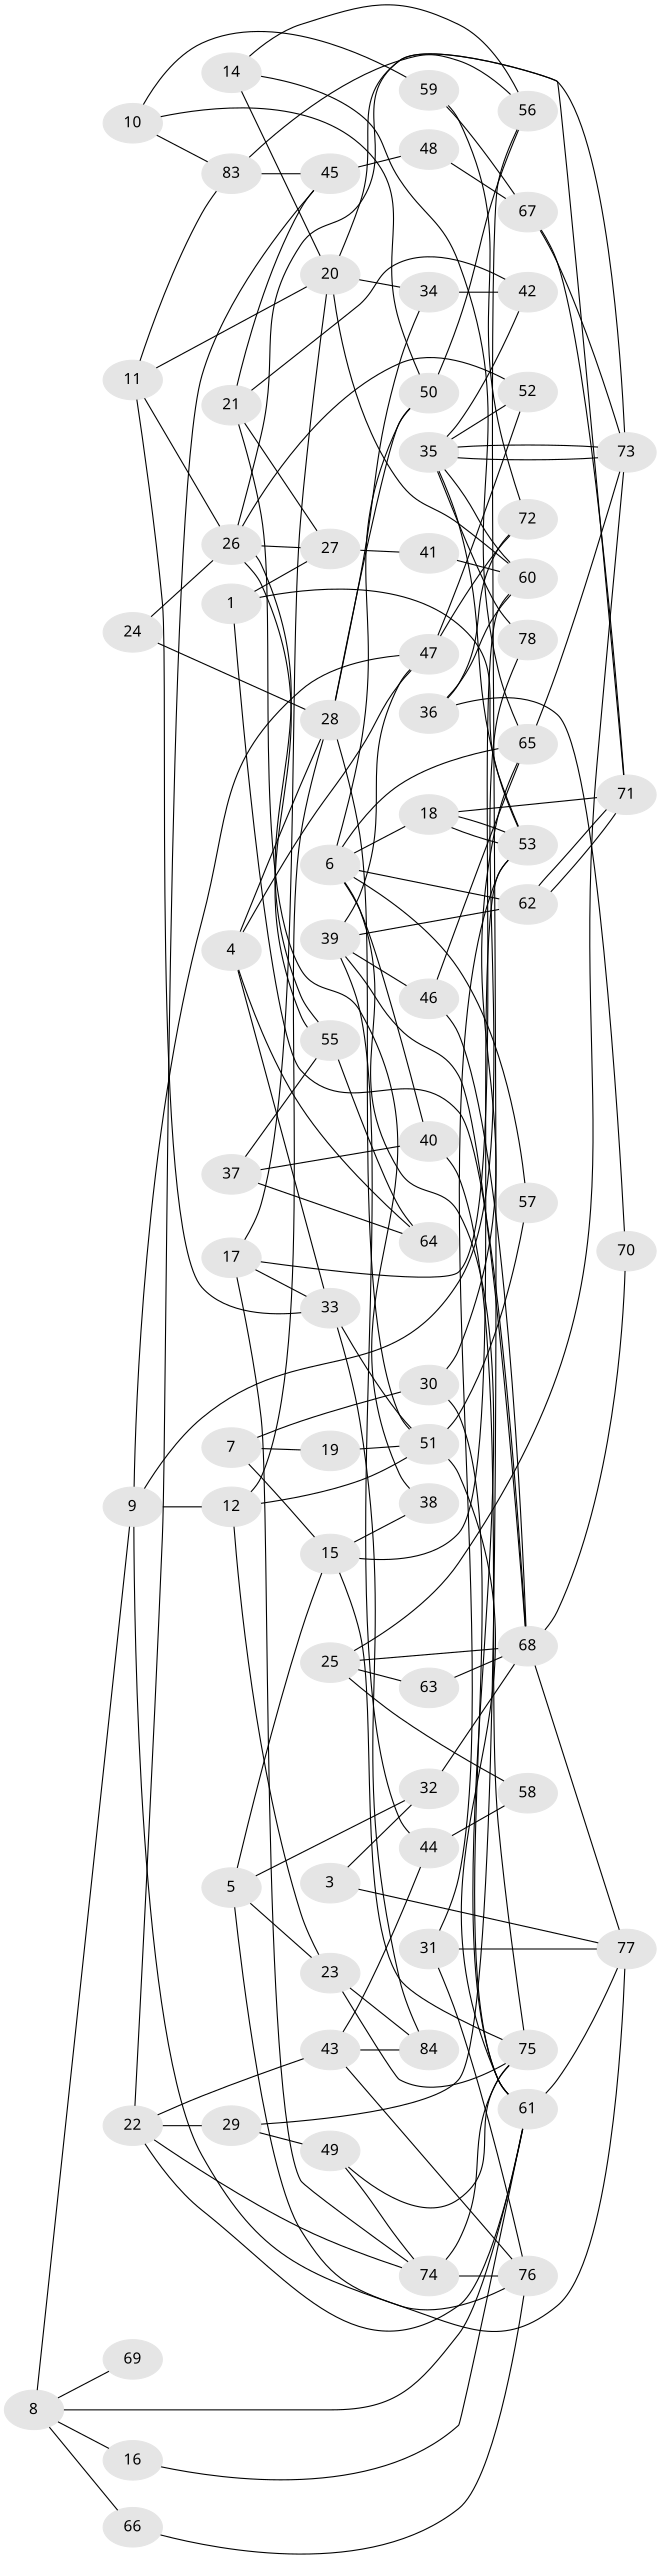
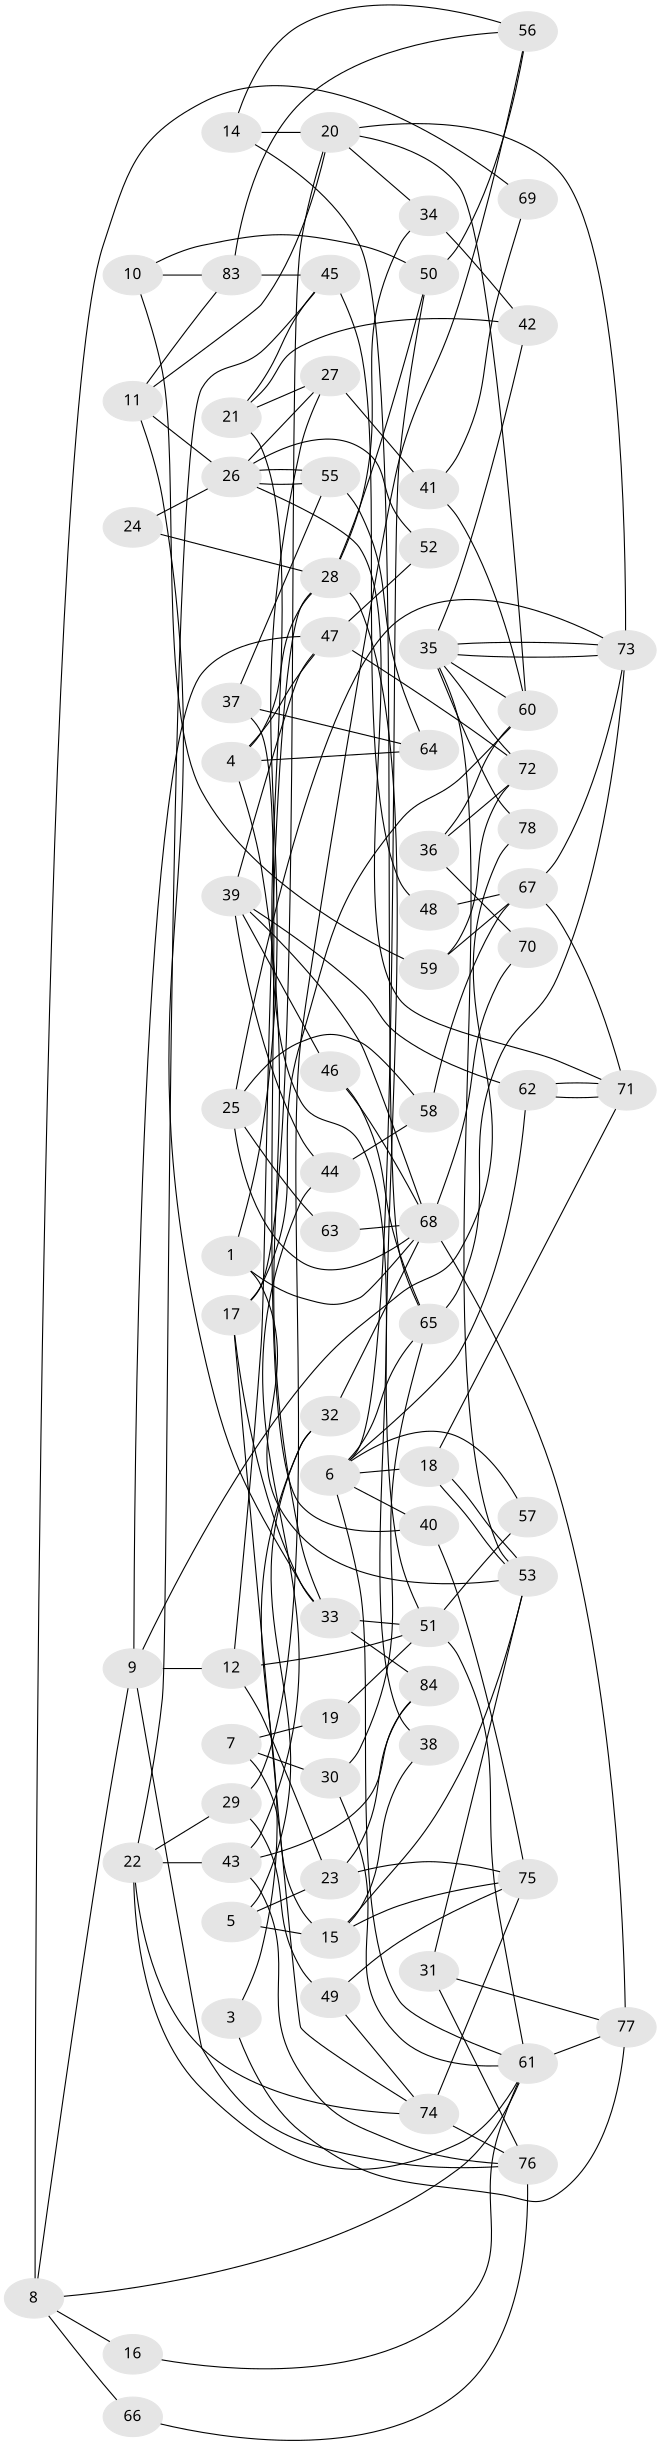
edge "69" -- "41": added
edge "52" -- "35": now "72" -- "35"
edge "67" -- "58": added
edge "5" -- "77": removed
